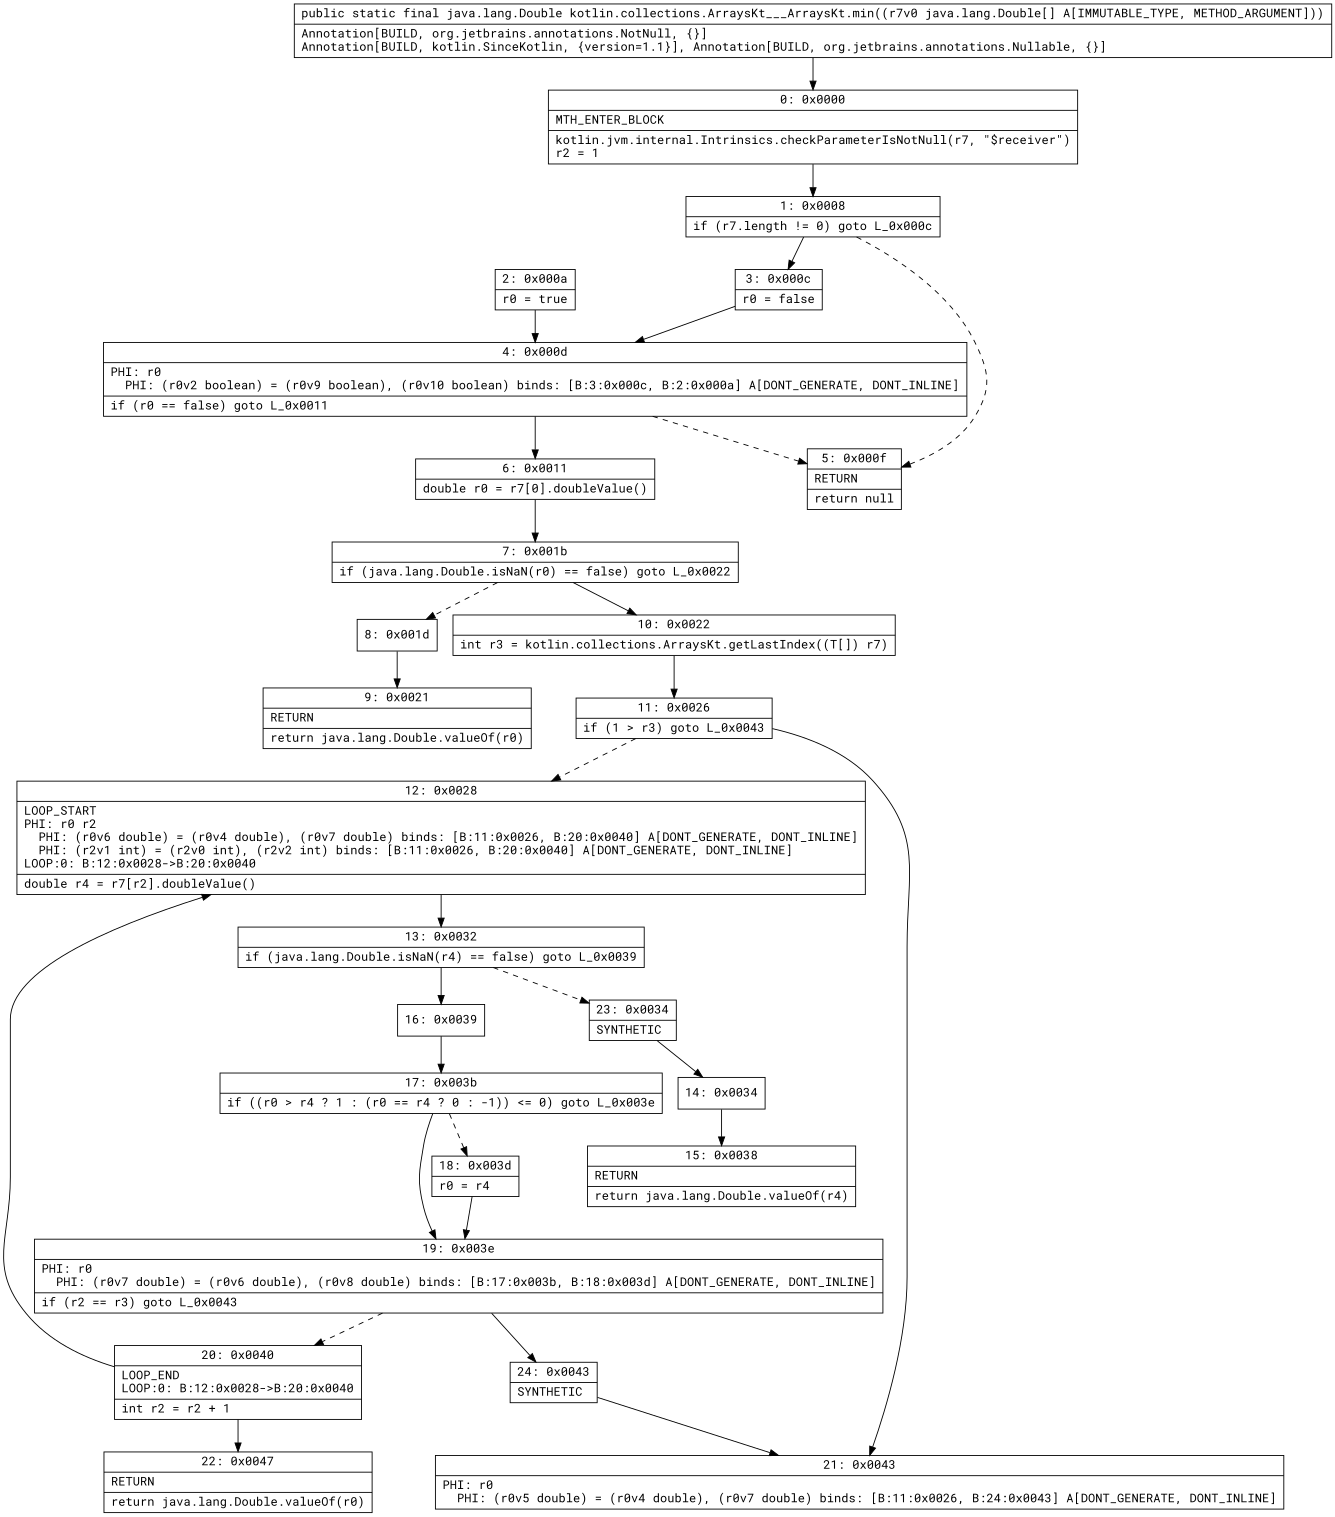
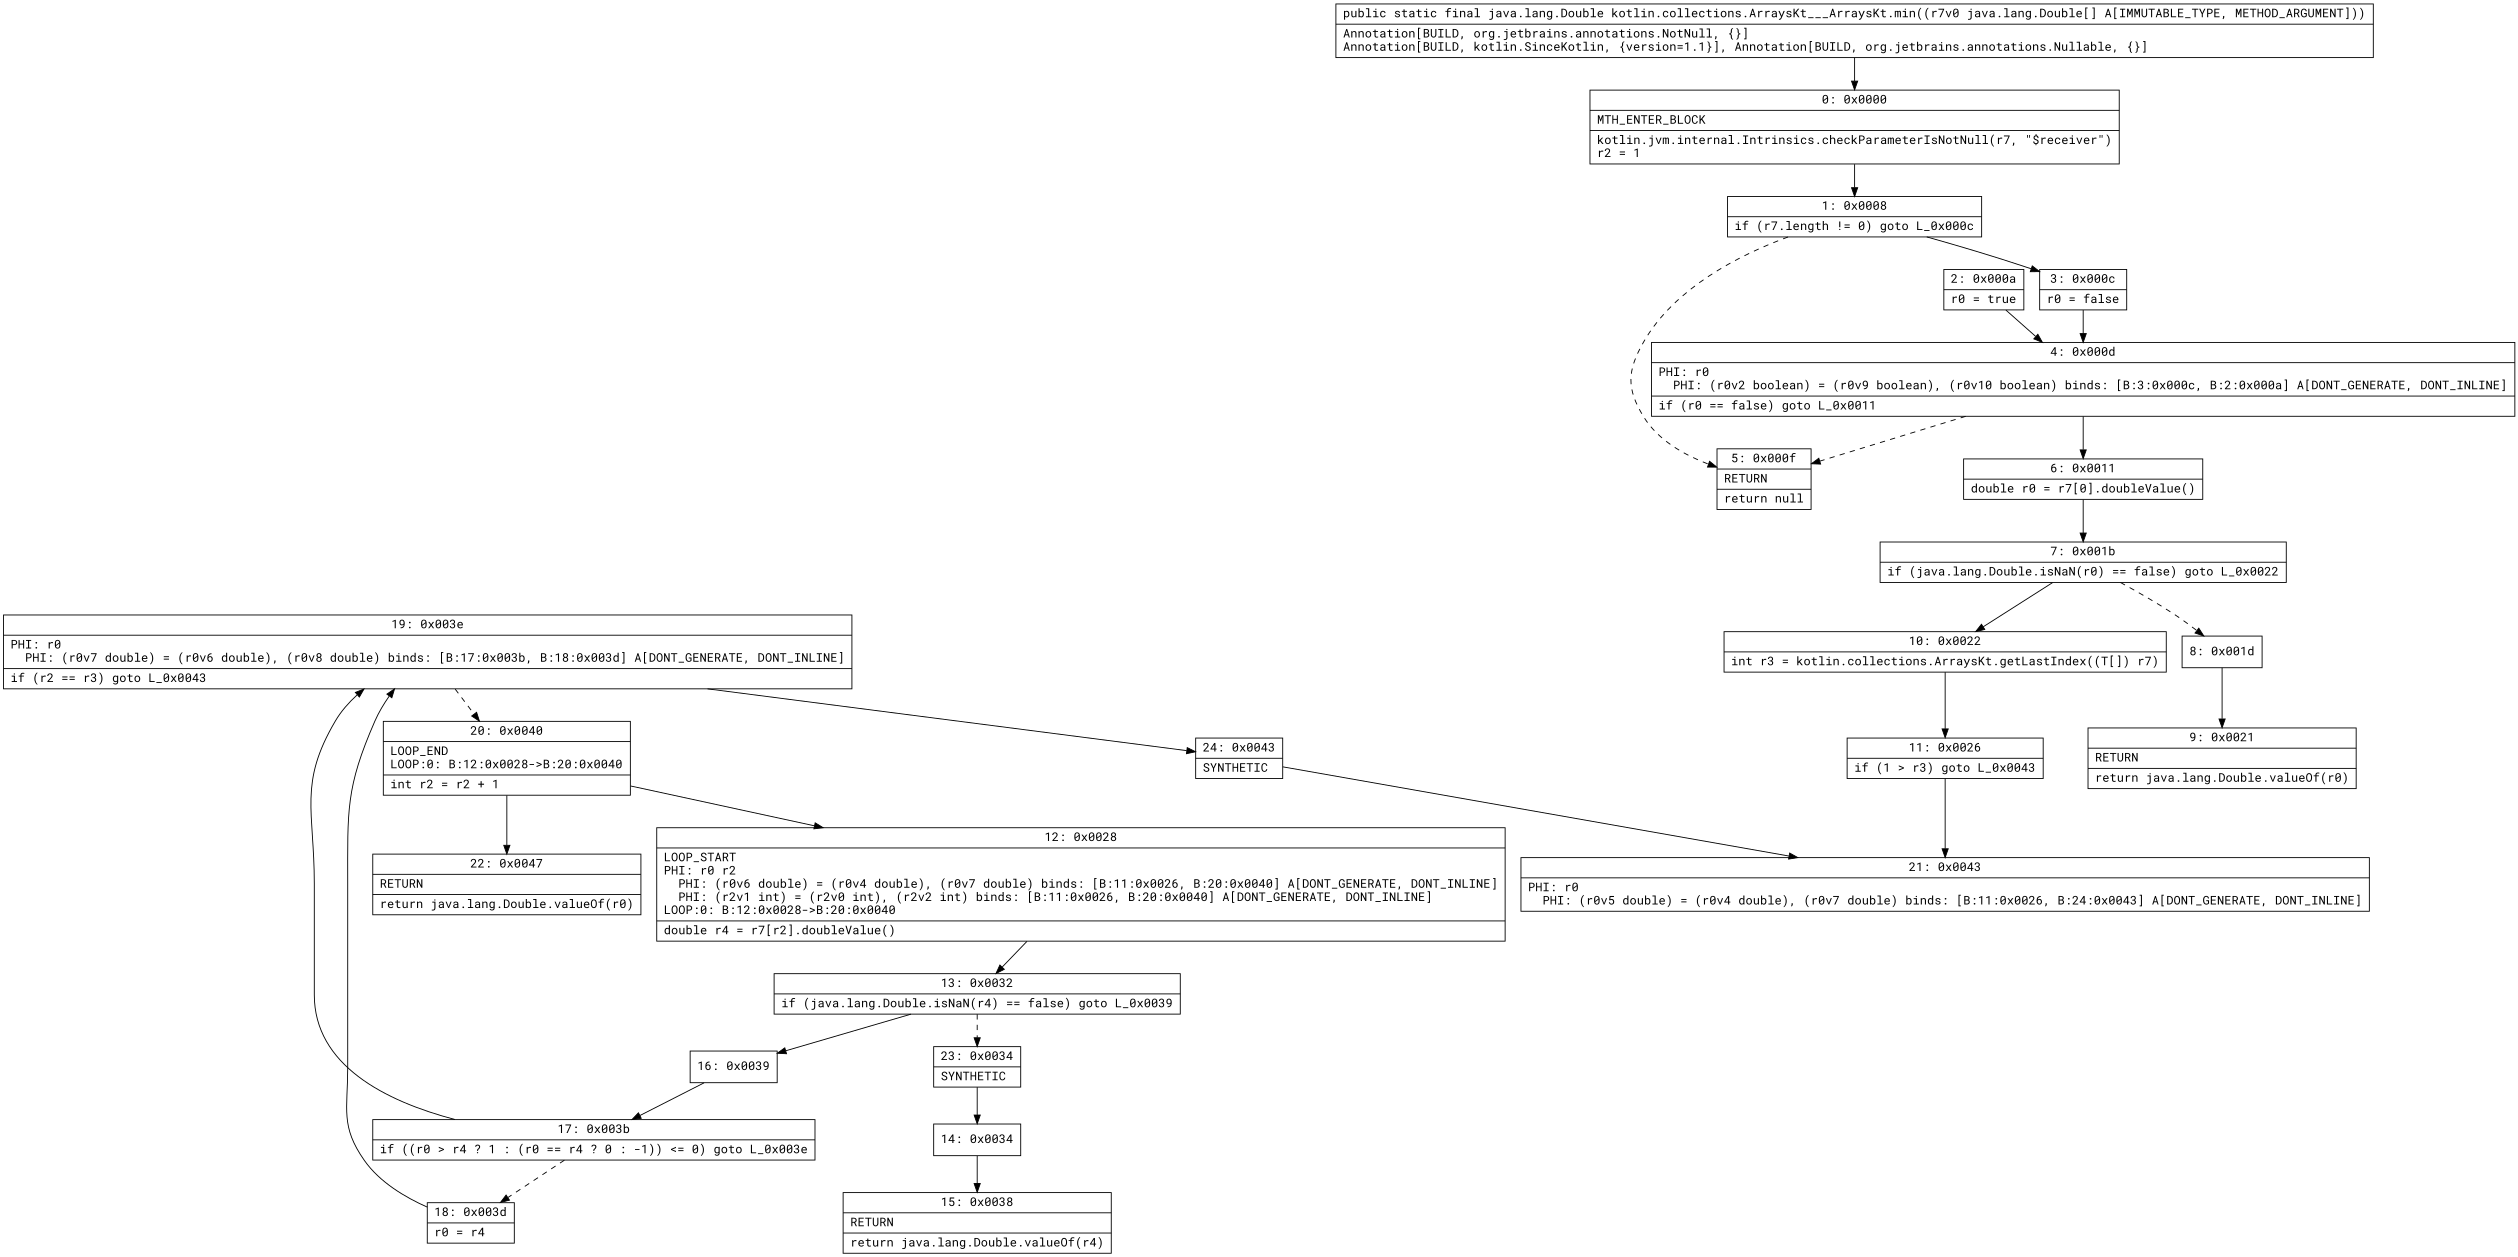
edge "11: 0x0026" -> "12: 0x0028": removed
